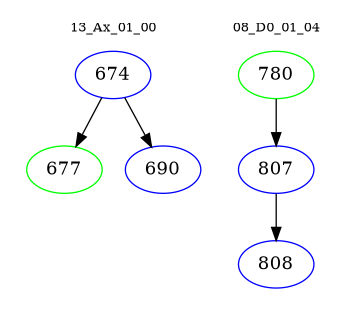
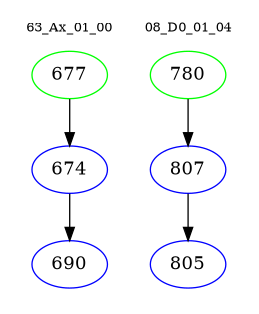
cluster "13_Ax_01_00": label "13_Ax_01_00" -> "63_Ax_01_00"
edge "674" -> "677": reversed
node "808": label "808" -> "805"
